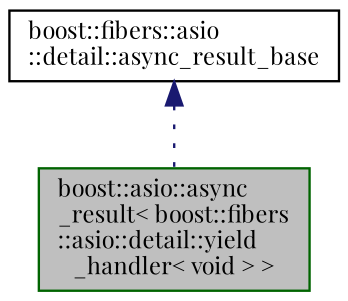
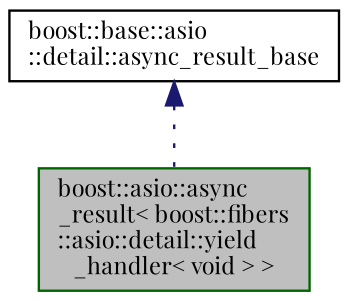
node "boost::fibers::asio ::detail::async_result_base": label "boost::fibers::asio ::detail::async_result_base" -> "boost::base::asio ::detail::async_result_base"
